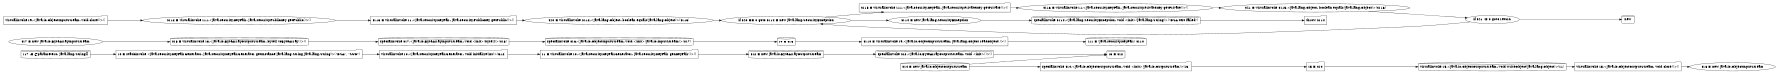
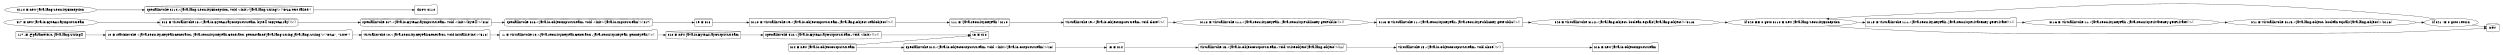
edge "if $z0 == 0 goto $r14 = new java.lang.SecurityException" -> "$r14 = new java.lang.SecurityException": now "if $z0 == 0 goto $r14 = new java.lang.SecurityException" -> "new"
edge "r11 = (java.security.KeyPair) $r10" -> "virtualinvoke r9.<java.io.ObjectInputStream: void close()>()": added
node "$r6 = new java.io.ObjectInputStream": shape ellipse -> folder
